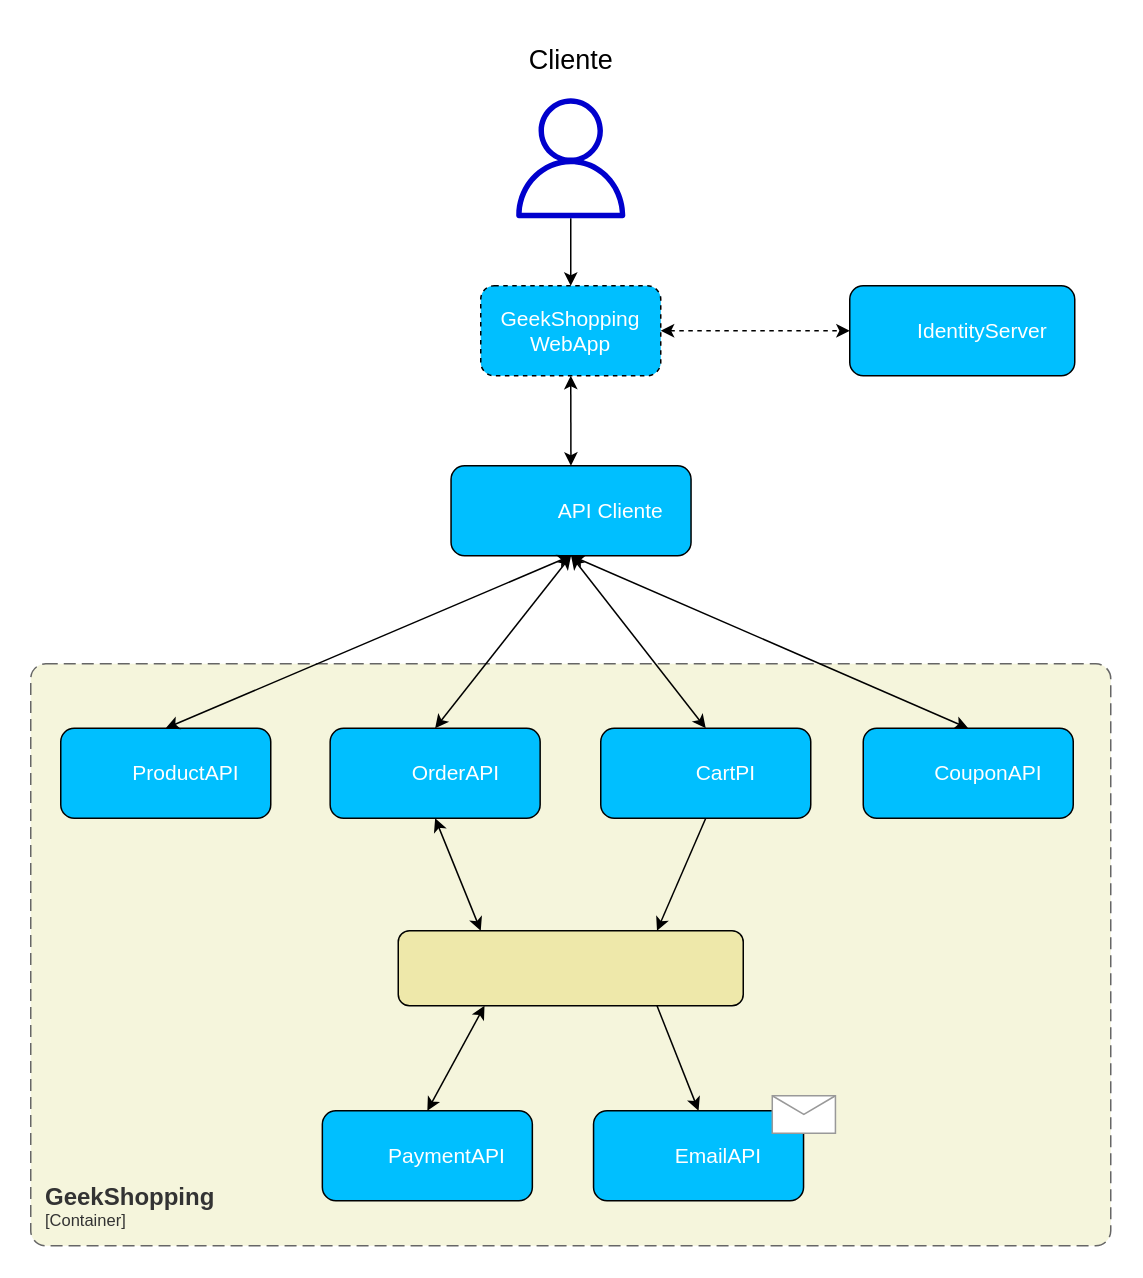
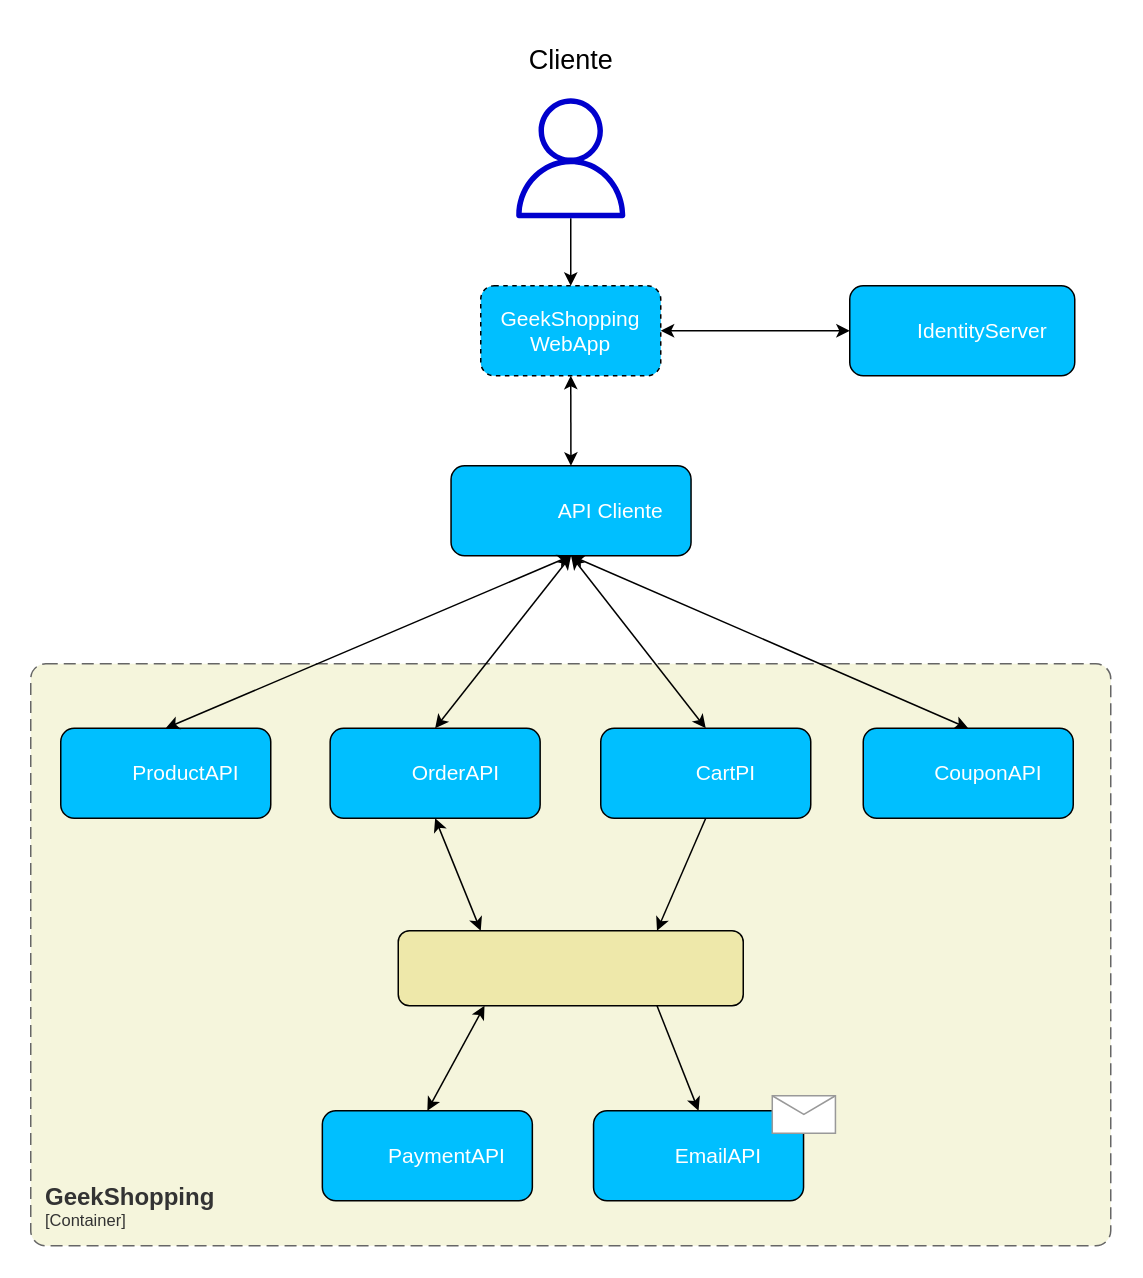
edge "GeekShopping WebApp" -- "IdentityServer": style dashed -> solid
